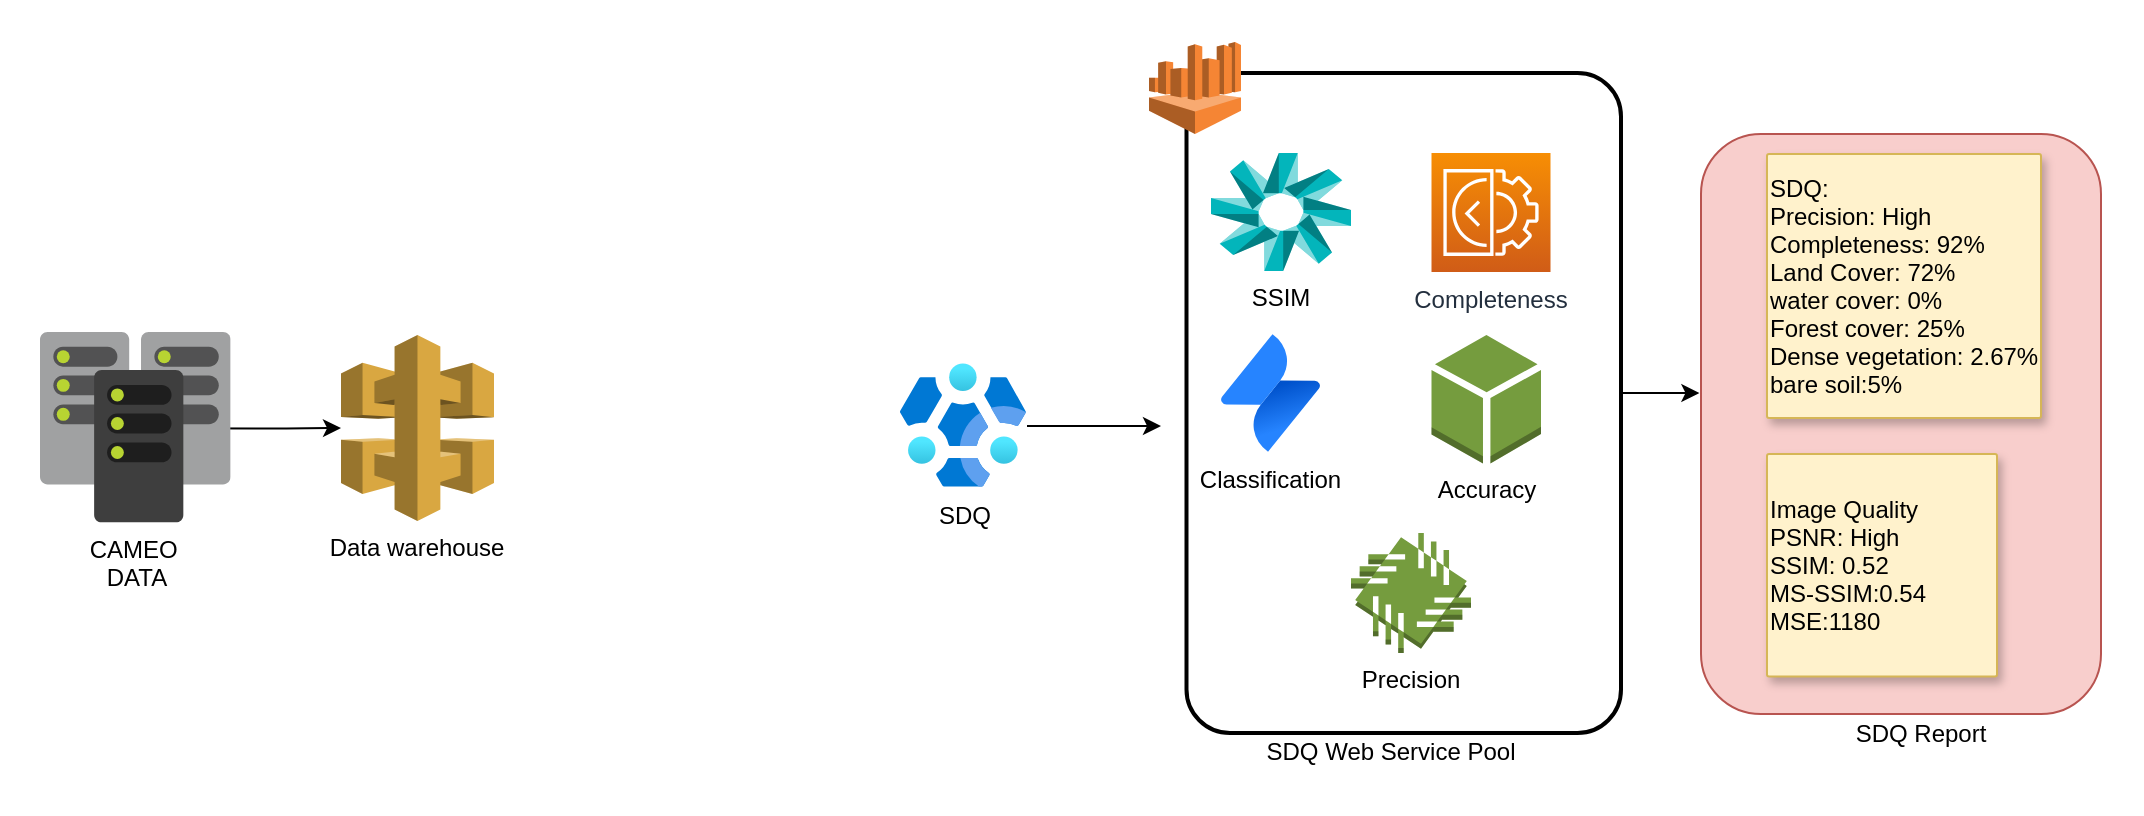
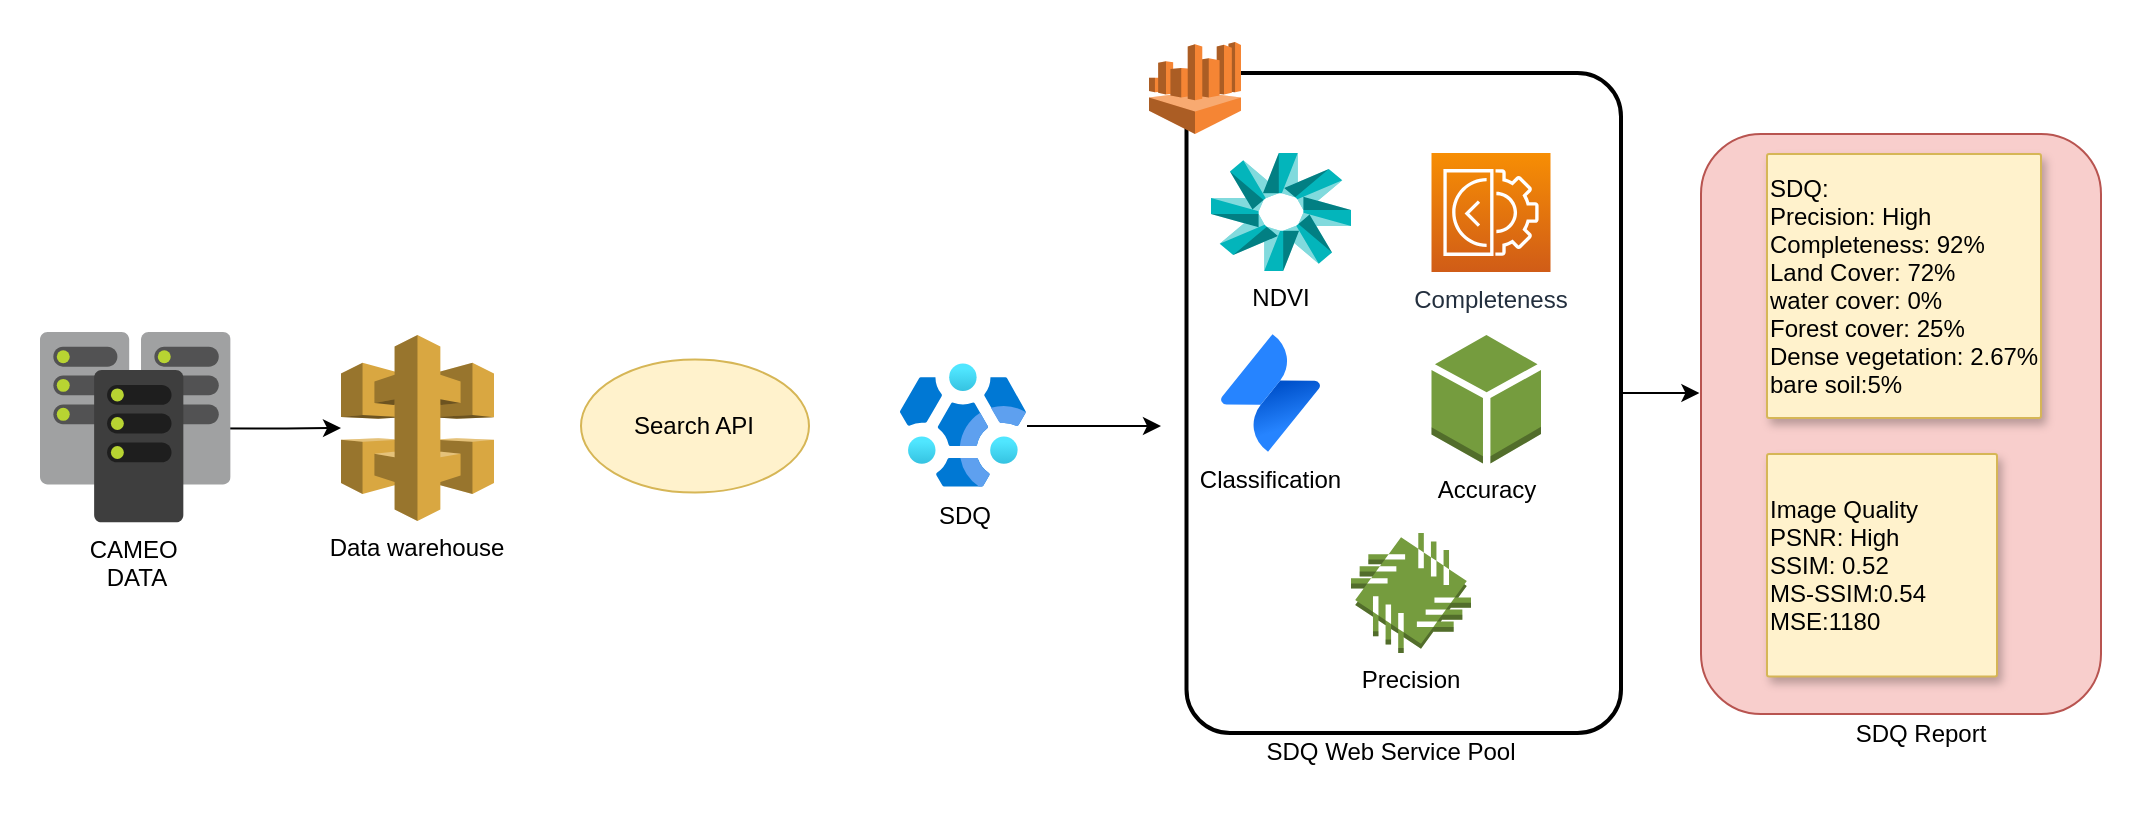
node "SSIM": label "SSIM" -> "NDVI"
node "Search API": added
